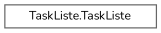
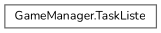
node "TaskListe.TaskListe": label "TaskListe.TaskListe" -> "GameManager.TaskListe"
